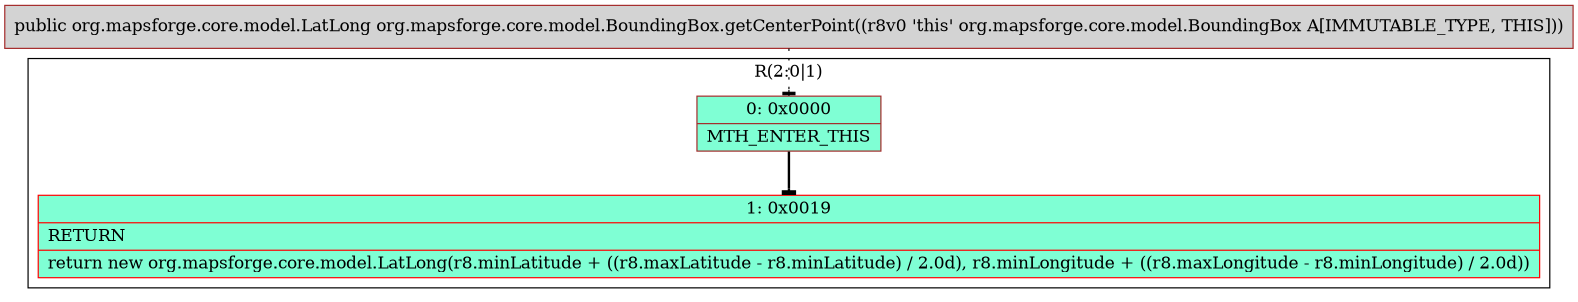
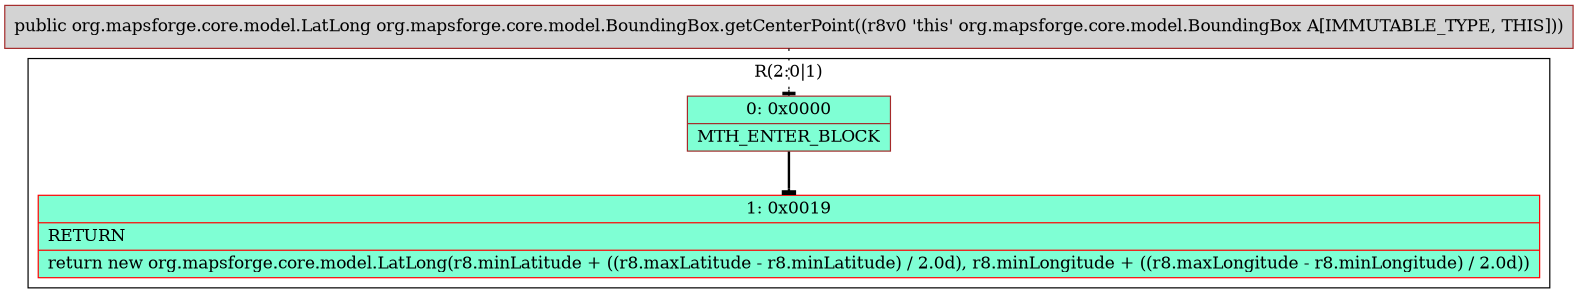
node "0: 0x0000": text "MTH_ENTER_THIS" -> "MTH_ENTER_BLOCK"
